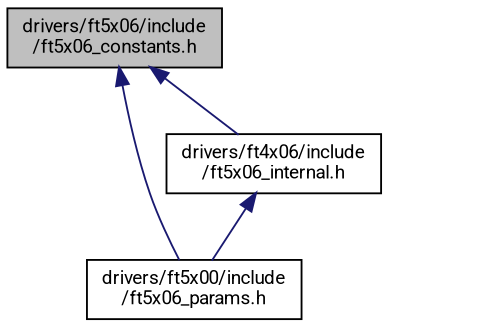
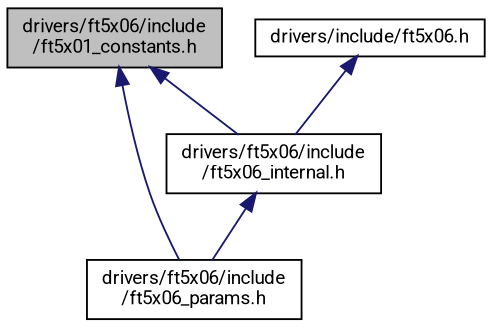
node "drivers/ft5x06/include /ft5x06_constants.h": label "drivers/ft5x06/include /ft5x06_constants.h" -> "drivers/ft5x06/include /ft5x01_constants.h"
node "drivers/include/ft5x06.h": added
node "drivers/ft4x06/include /ft5x06_internal.h": label "drivers/ft4x06/include /ft5x06_internal.h" -> "drivers/ft5x06/include /ft5x06_internal.h"
node "drivers/ft5x00/include /ft5x06_params.h": label "drivers/ft5x00/include /ft5x06_params.h" -> "drivers/ft5x06/include /ft5x06_params.h"
